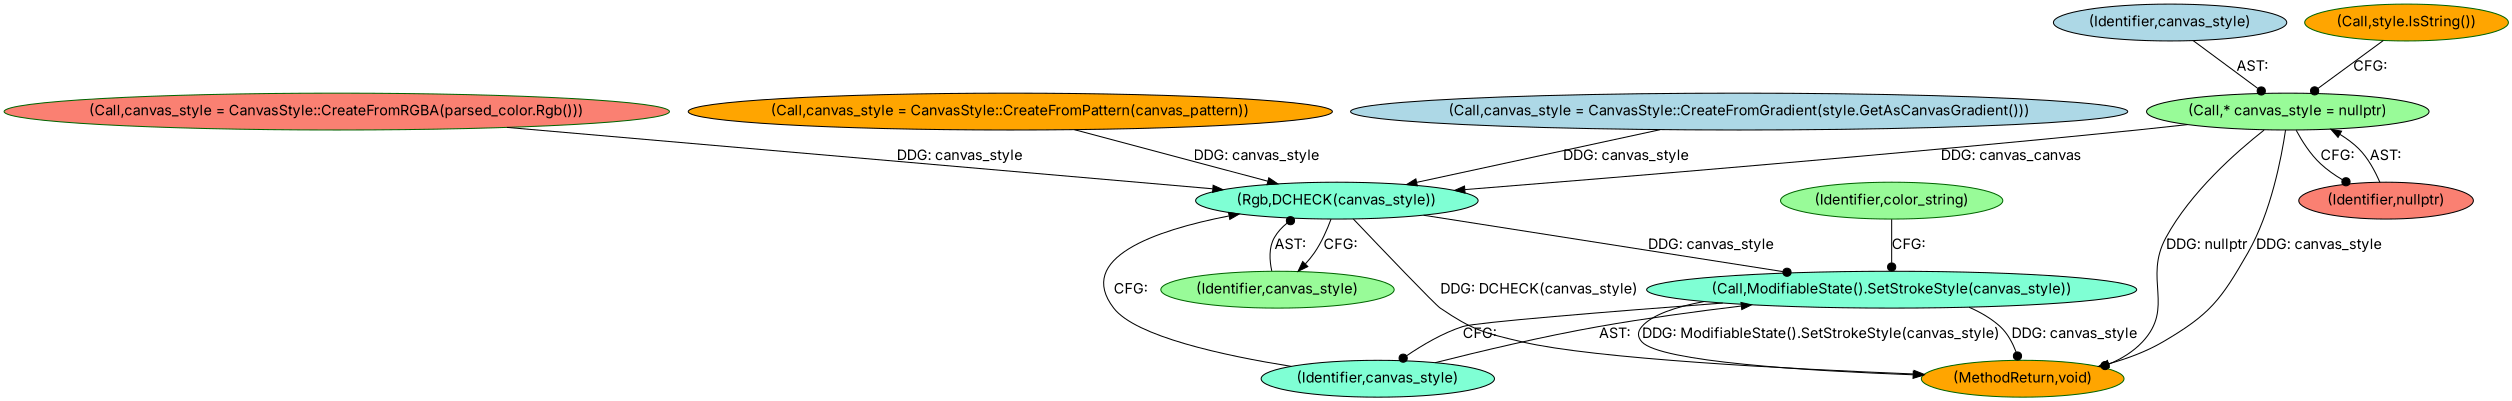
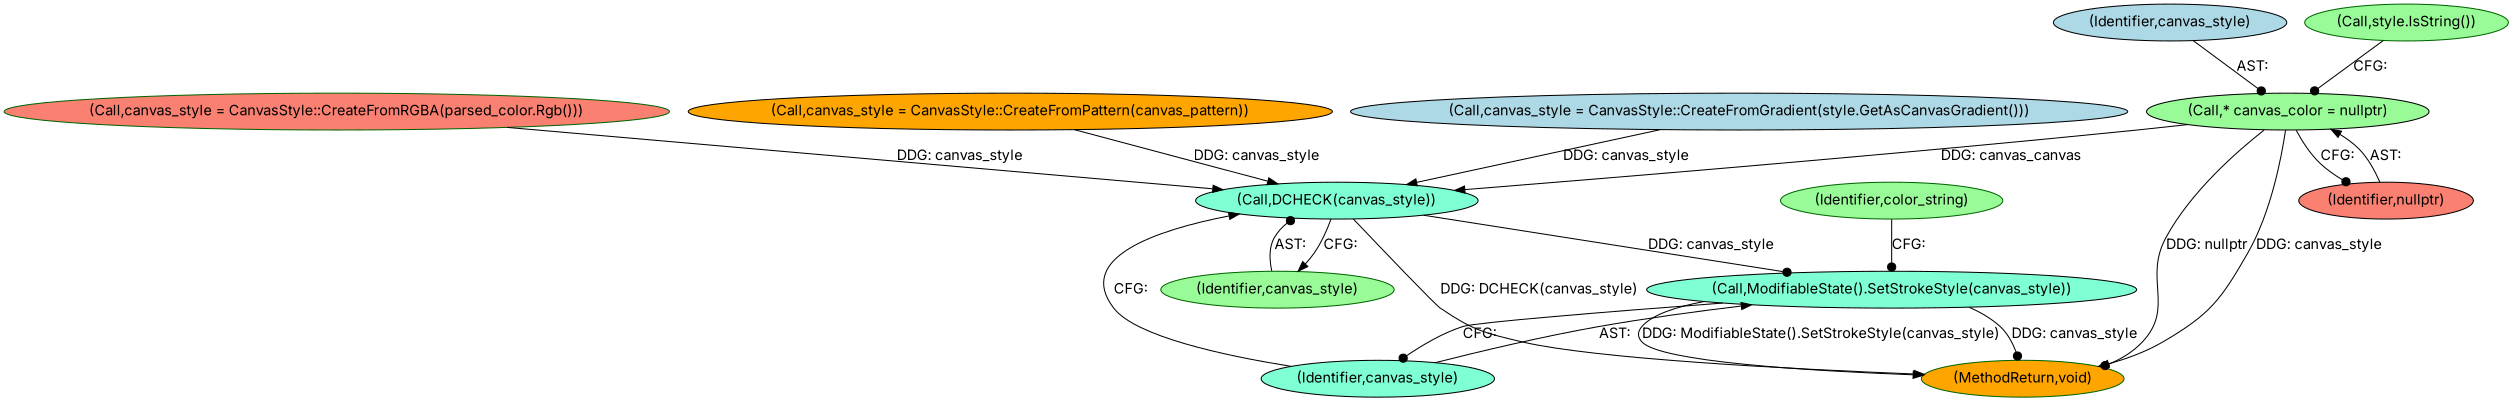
node "(Call,style.IsString())": fillcolor orange -> palegreen
node "(Call,* canvas_style = nullptr)": label "(Call,* canvas_style = nullptr)" -> "(Call,* canvas_color = nullptr)"
node "(Rgb,DCHECK(canvas_style))": label "(Rgb,DCHECK(canvas_style))" -> "(Call,DCHECK(canvas_style))"
